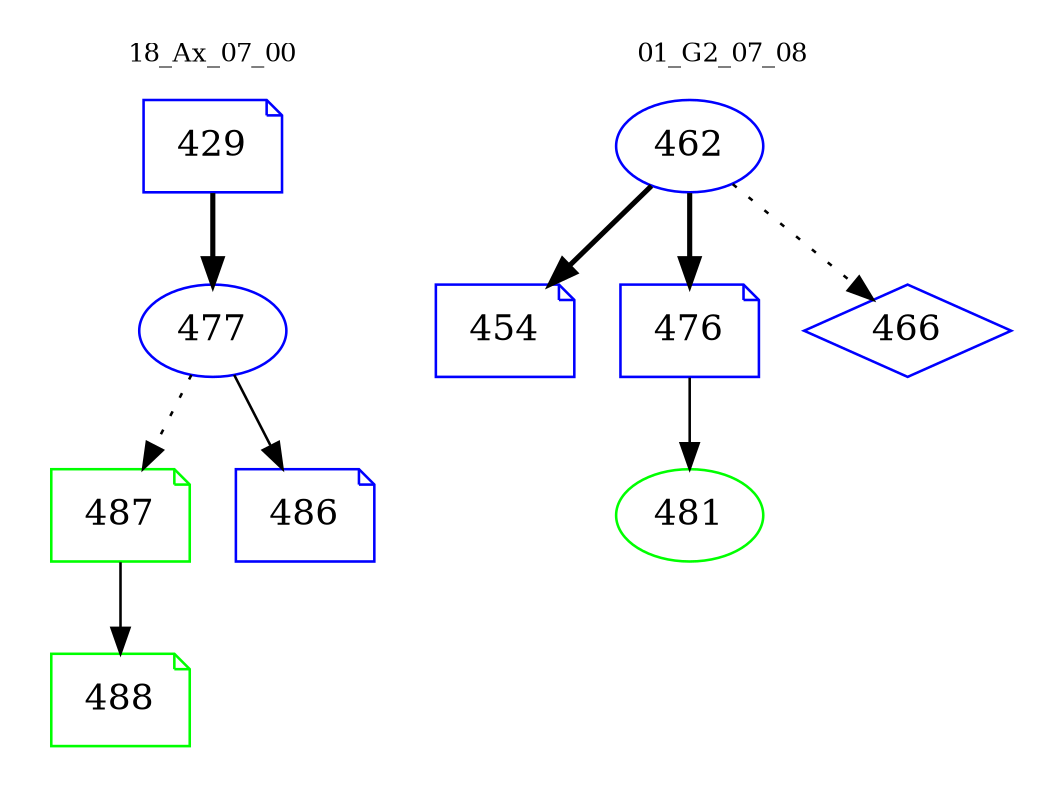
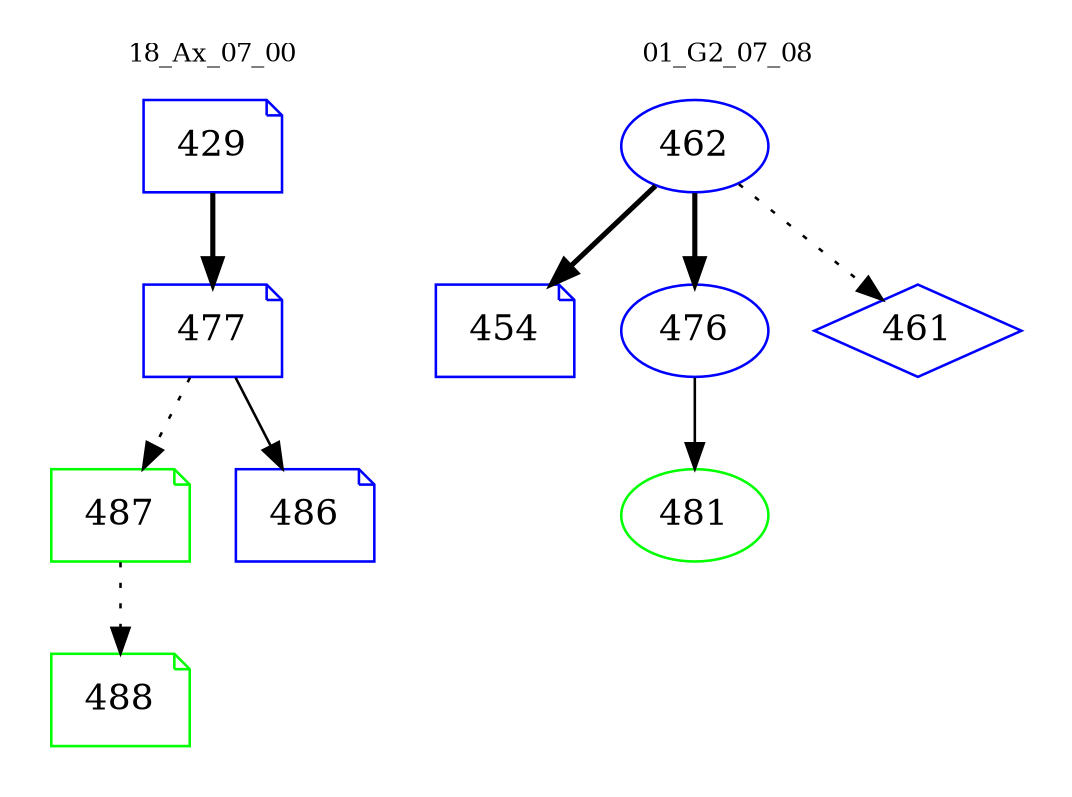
node "477": shape ellipse -> note
node "476": shape note -> ellipse
node "466": label "466" -> "461"
edge "487" -> "488": style solid -> dotted
